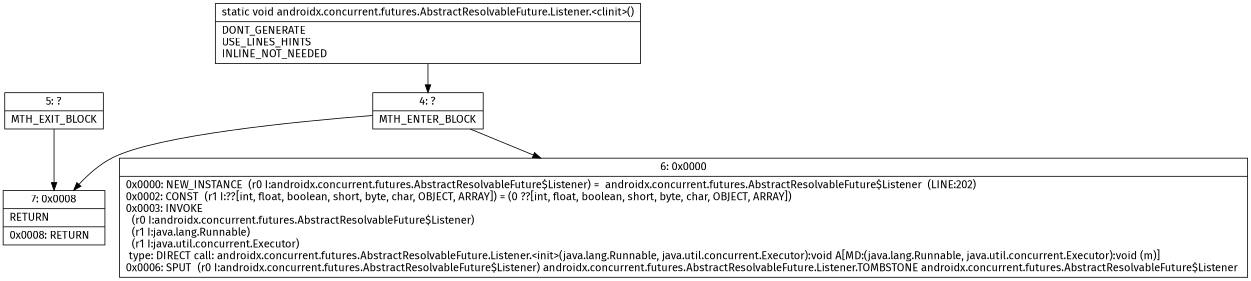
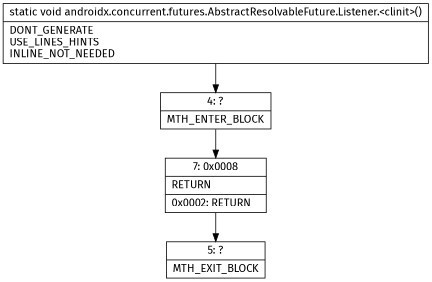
edge "5: ?" -> "7: 0x0008": reversed
node "6: 0x0000": removed
node "7: 0x0008": text "0x0008: RETURN" -> "0x0002: RETURN"
